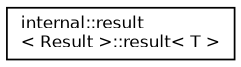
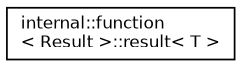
node "internal::result < Result >::result< T >": label "internal::result < Result >::result< T >" -> "internal::function < Result >::result< T >"
